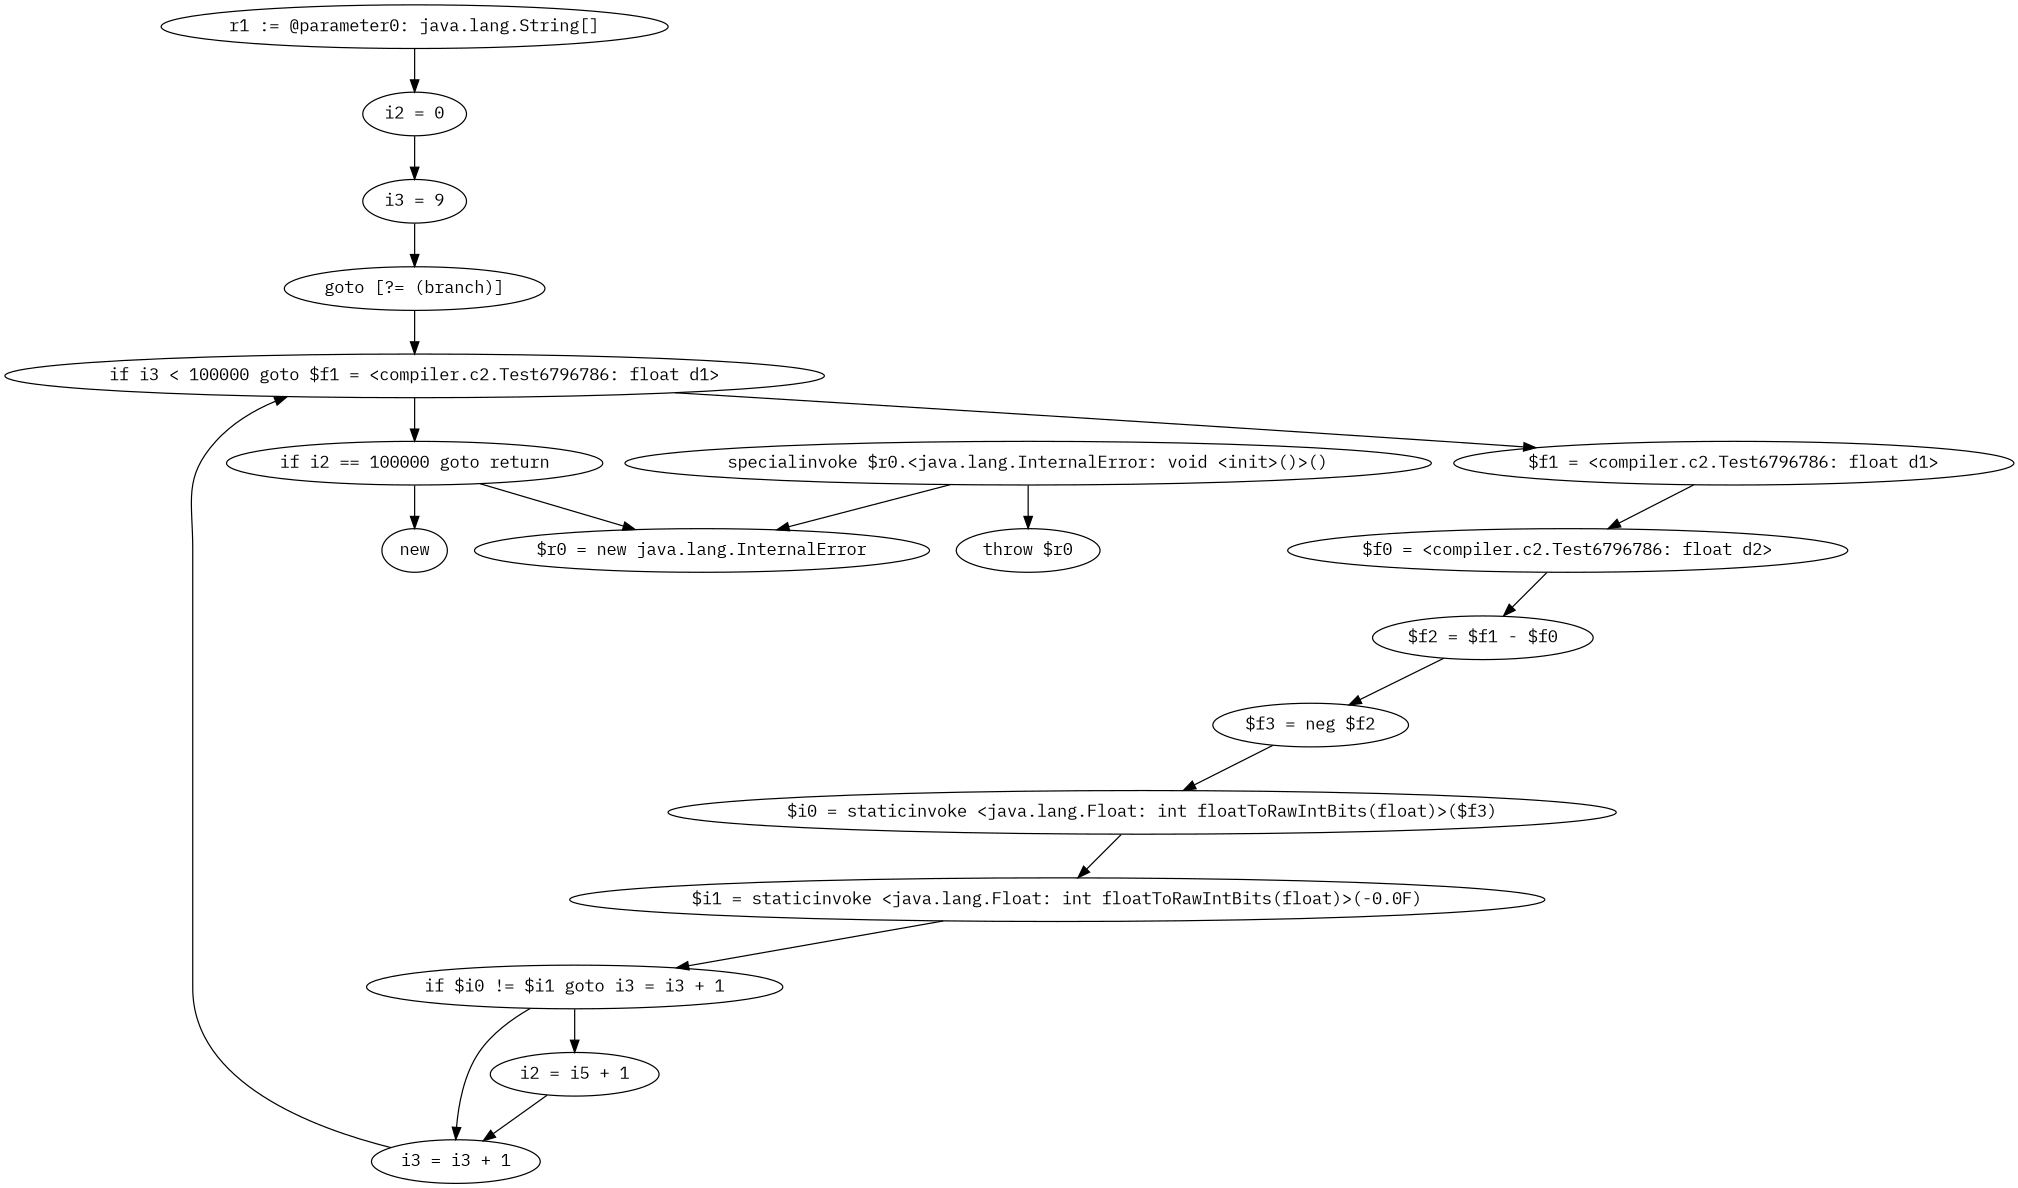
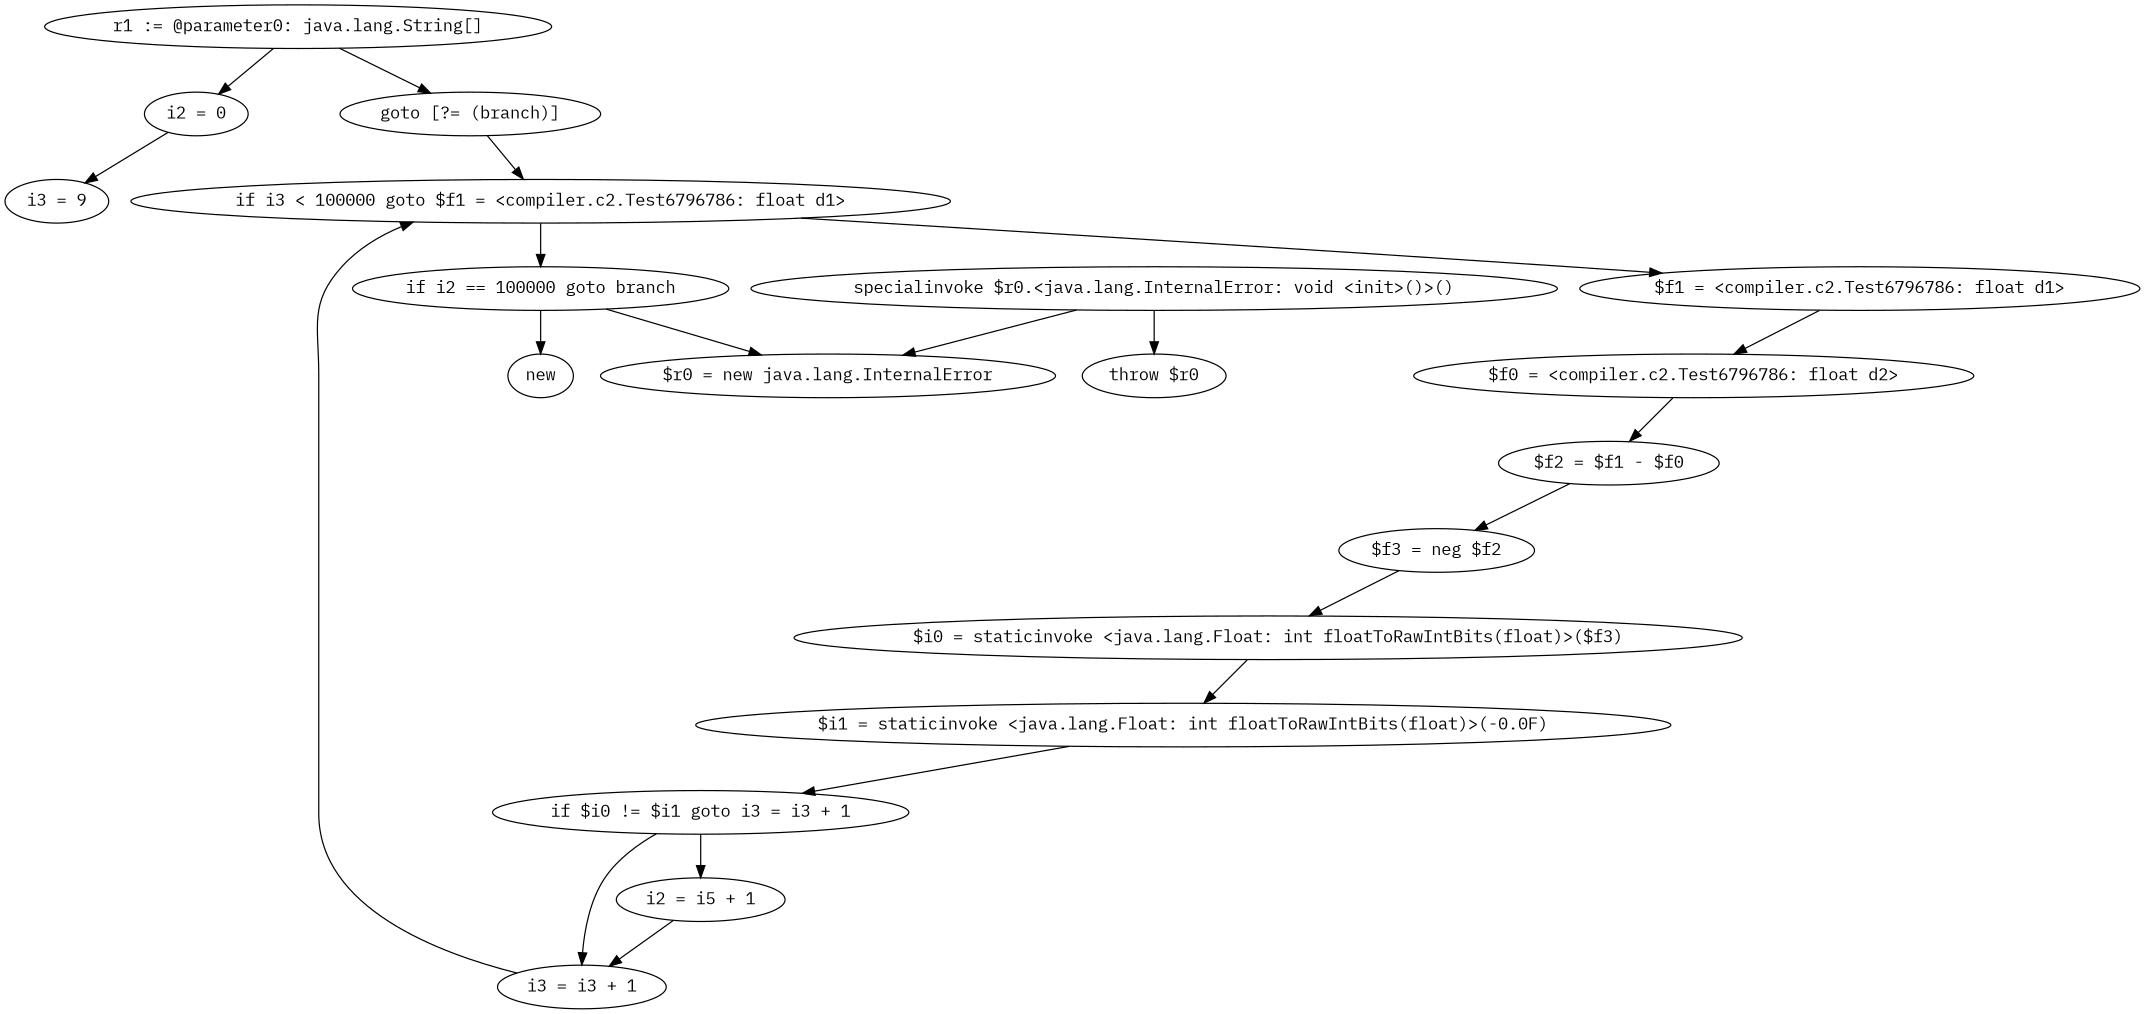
edge "i3 = 9" -> "goto [?= (branch)]": now "r1 := @parameter0: java.lang.String[]" -> "goto [?= (branch)]"
node "if i2 == 100000 goto return": label "if i2 == 100000 goto return" -> "if i2 == 100000 goto branch"
